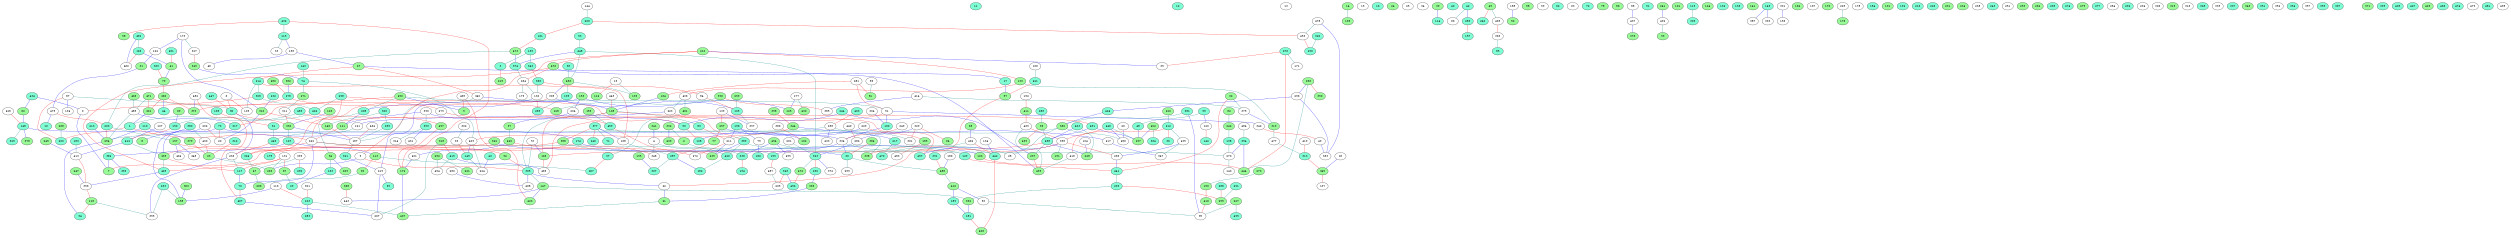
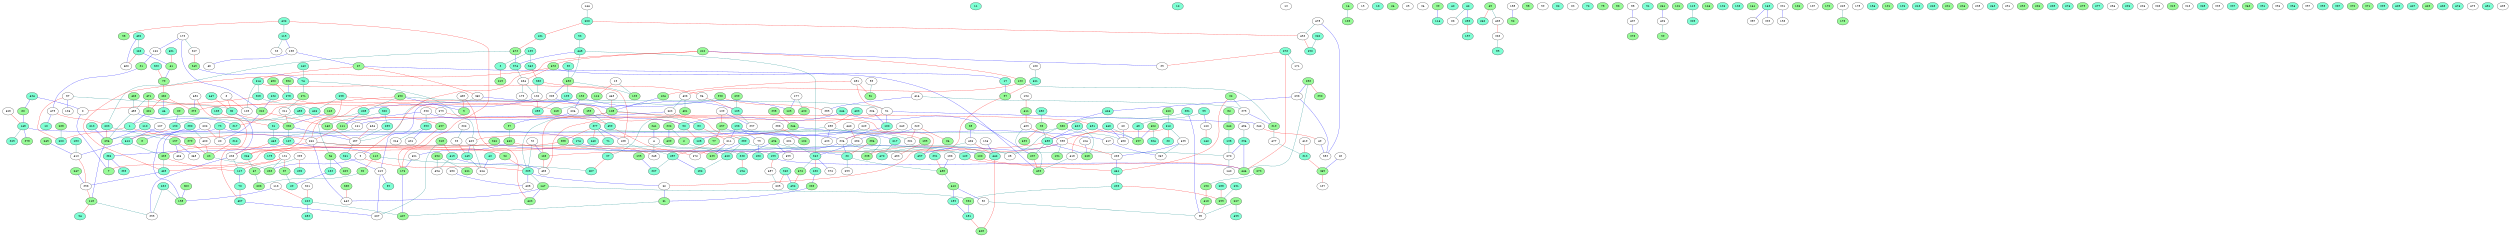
node "370": added
edge "159" -- "444": added
edge "254" -- "94": now "254" -- "118"
edge "222" -- "70": now "222" -- "443"
